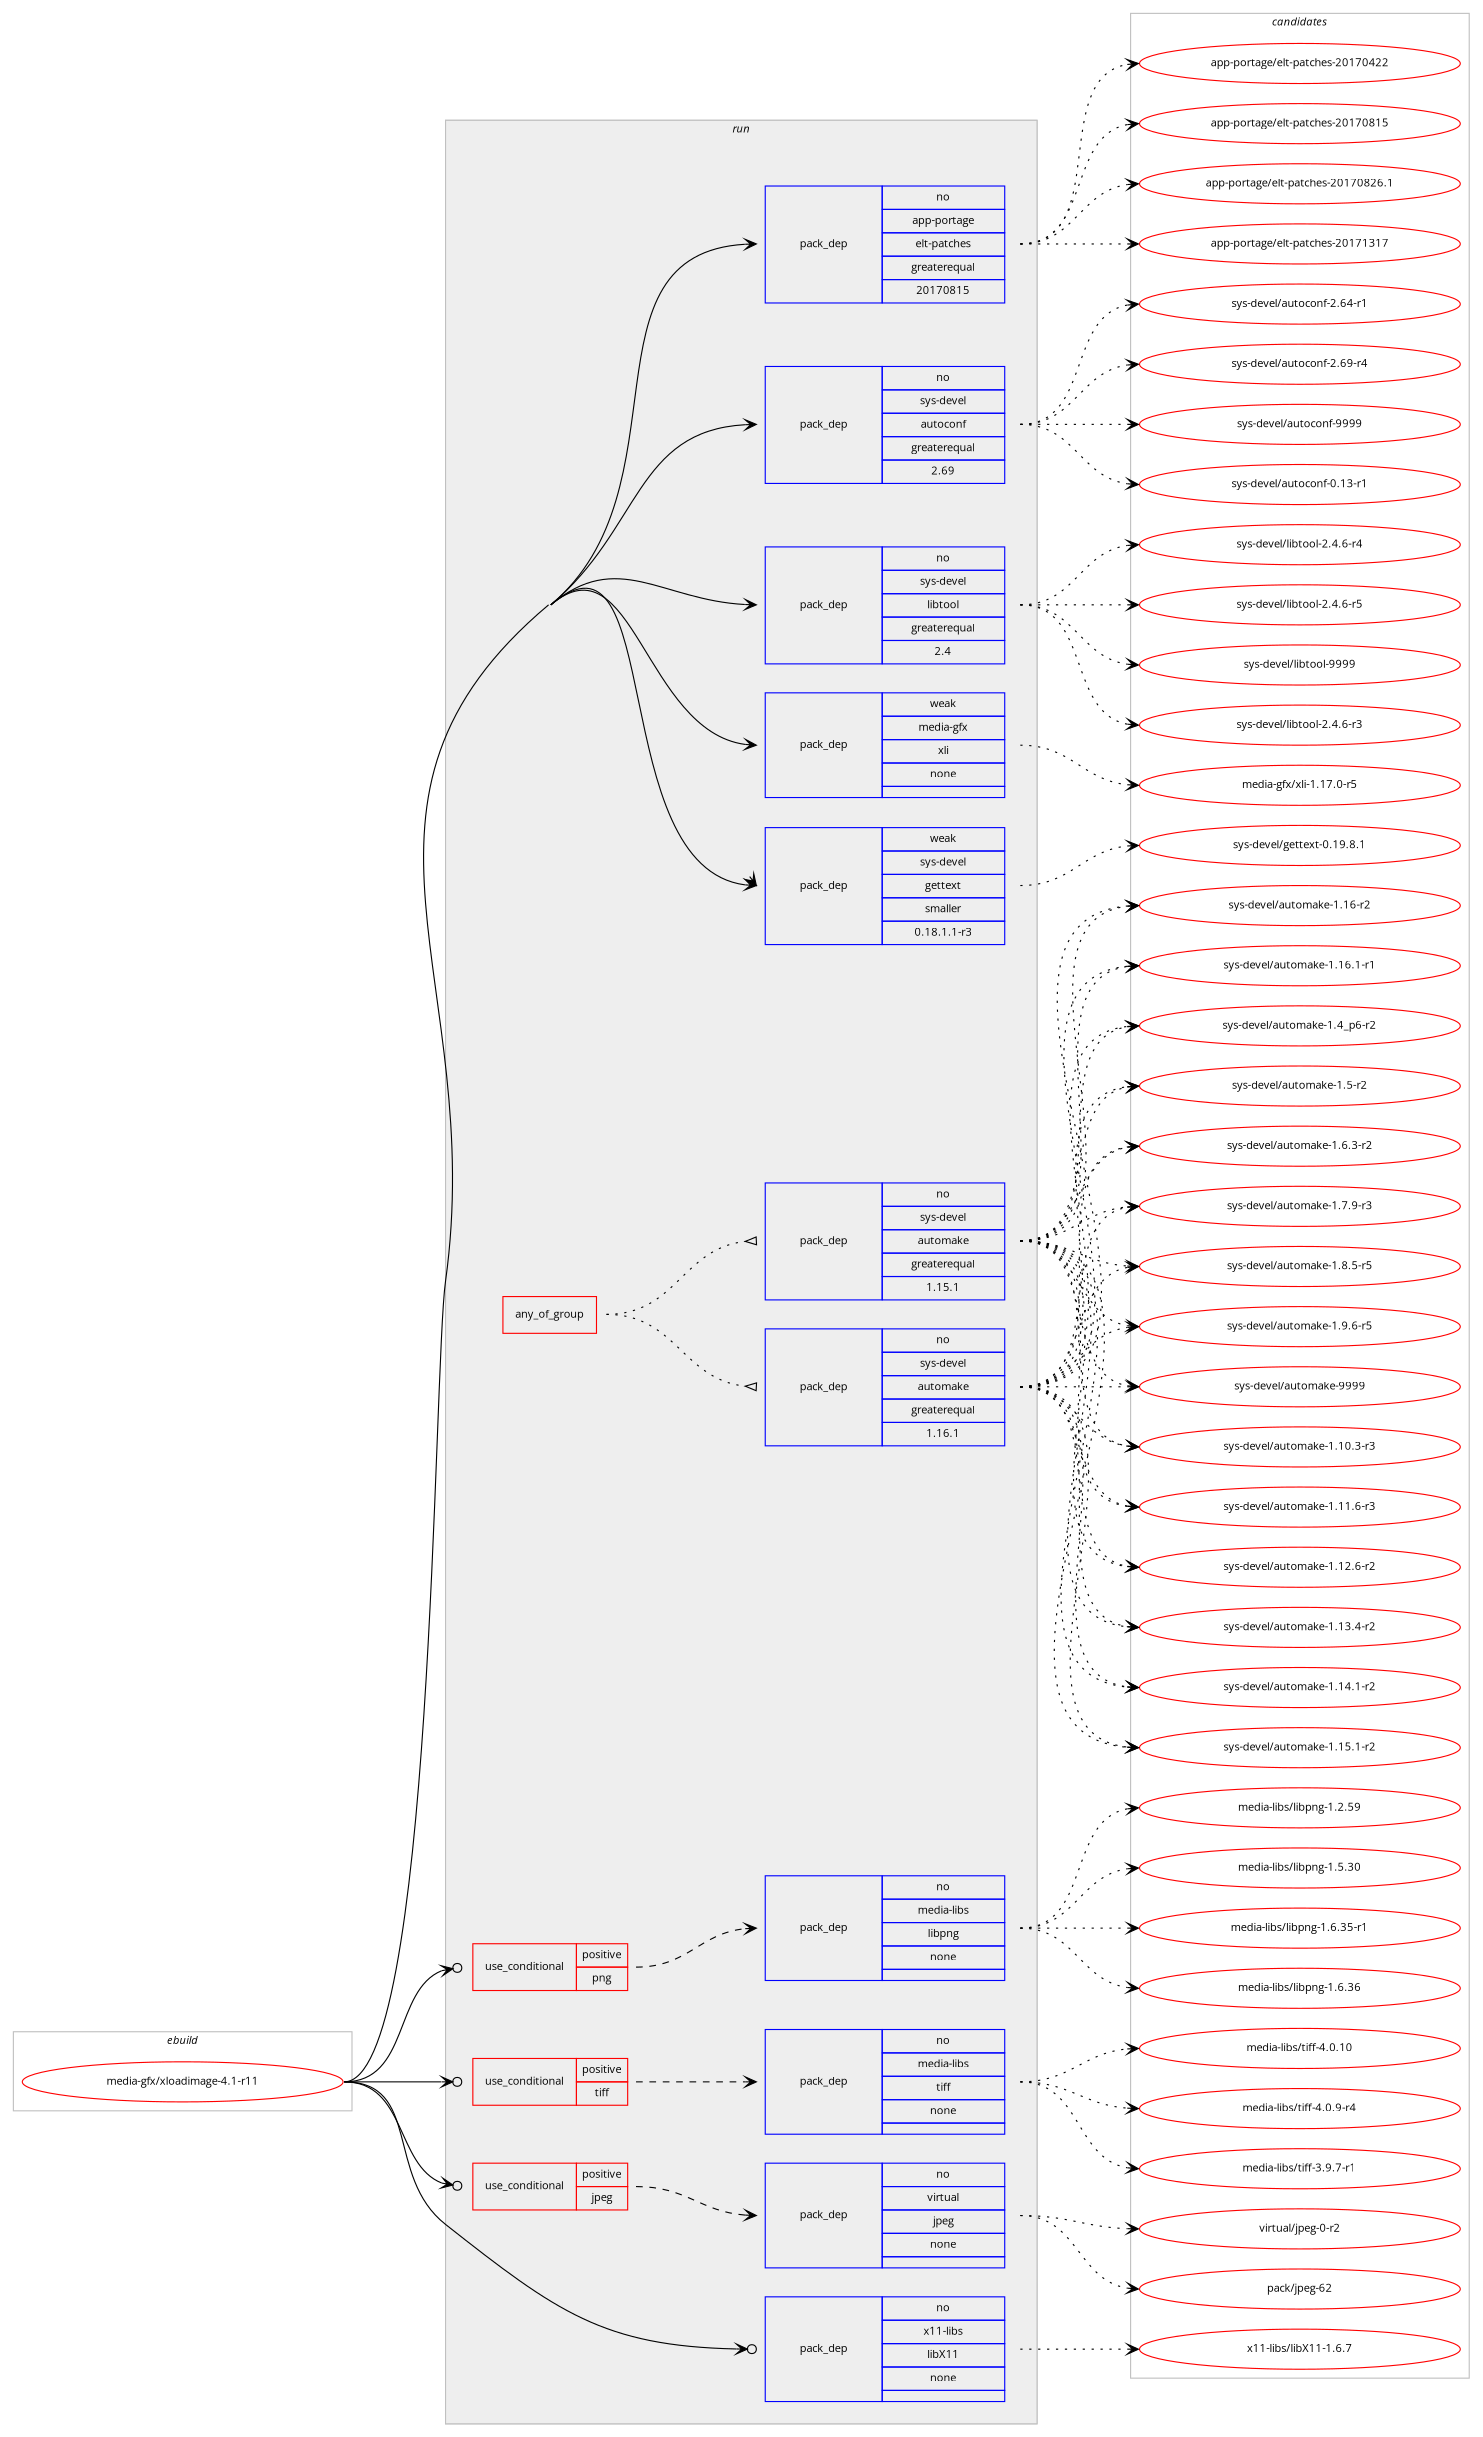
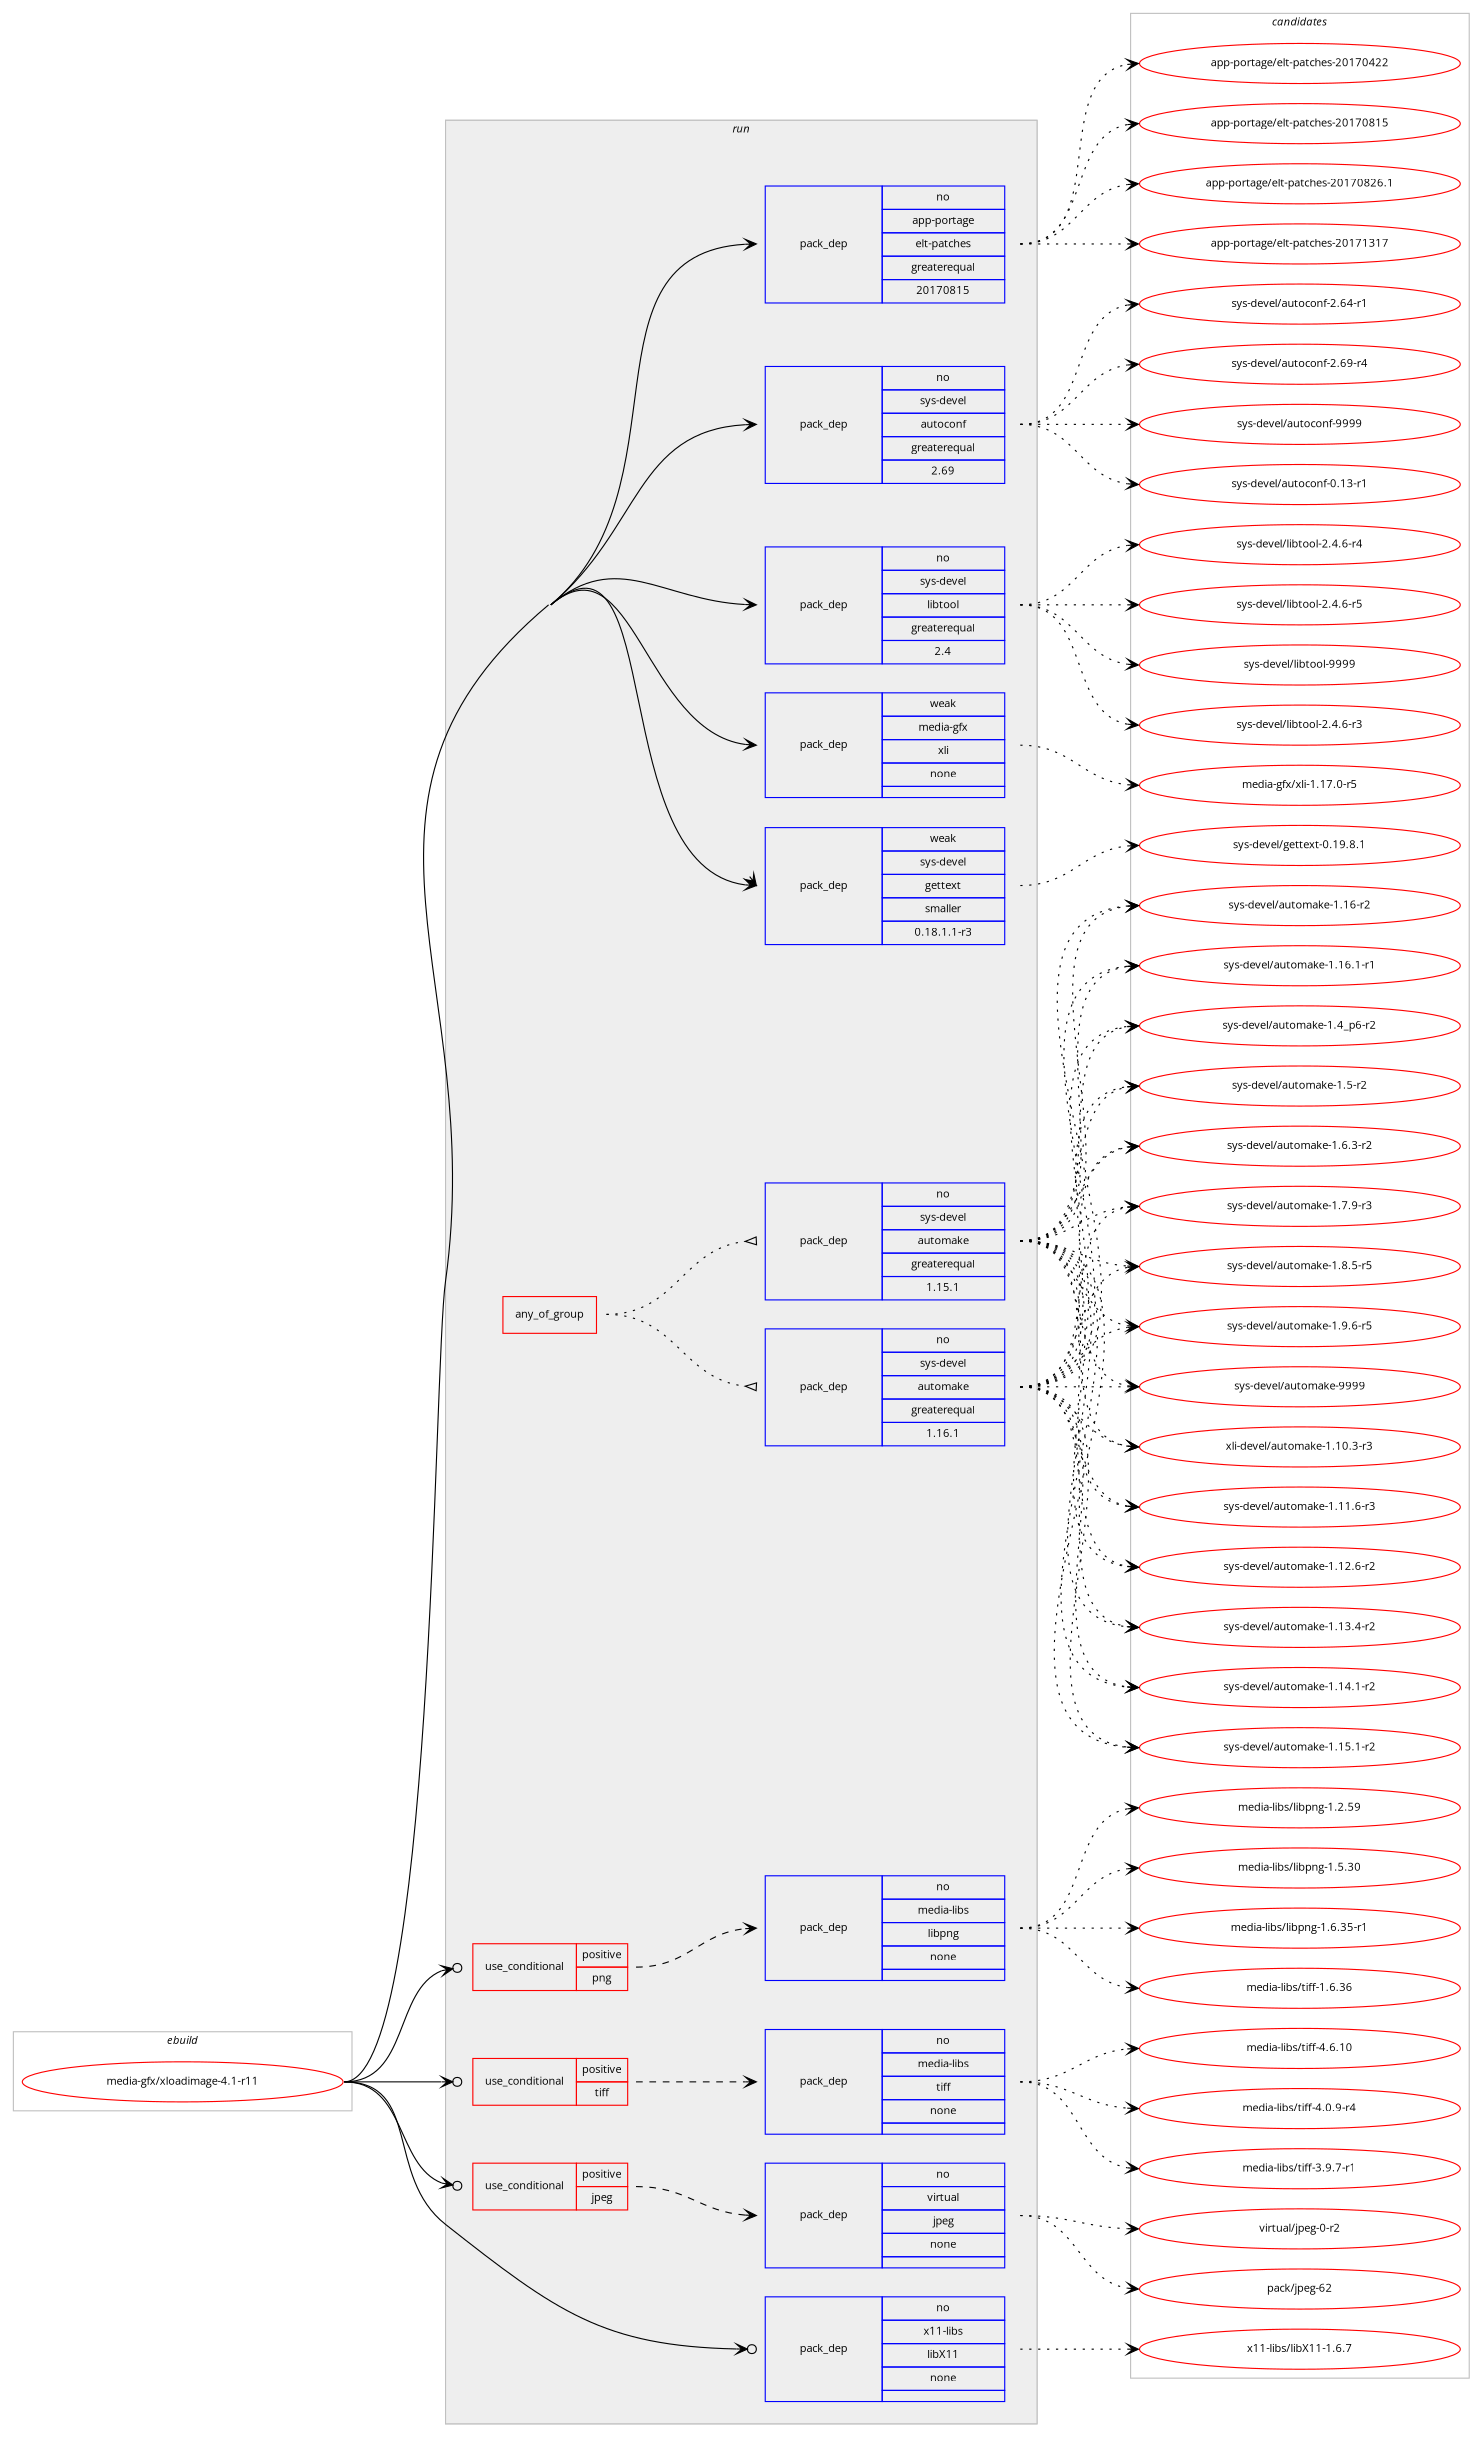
node "sys-devel/automake-1.10.3-r3": label "sys-devel/automake-1.10.3-r3" -> "xli-devel/automake-1.10.3-r3"
node "media-libs/libpng-1.6.36": label "media-libs/libpng-1.6.36" -> "media-libs/tiff-1.6.36"
node "media-libs/tiff-4.0.10": label "media-libs/tiff-4.0.10" -> "media-libs/tiff-4.6.10"
